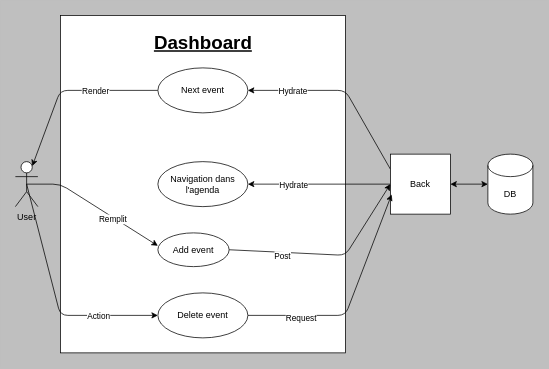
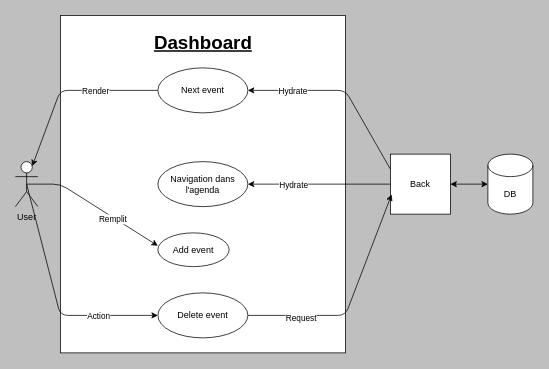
edge "Add event" -> "Back": removed, label "Post"
